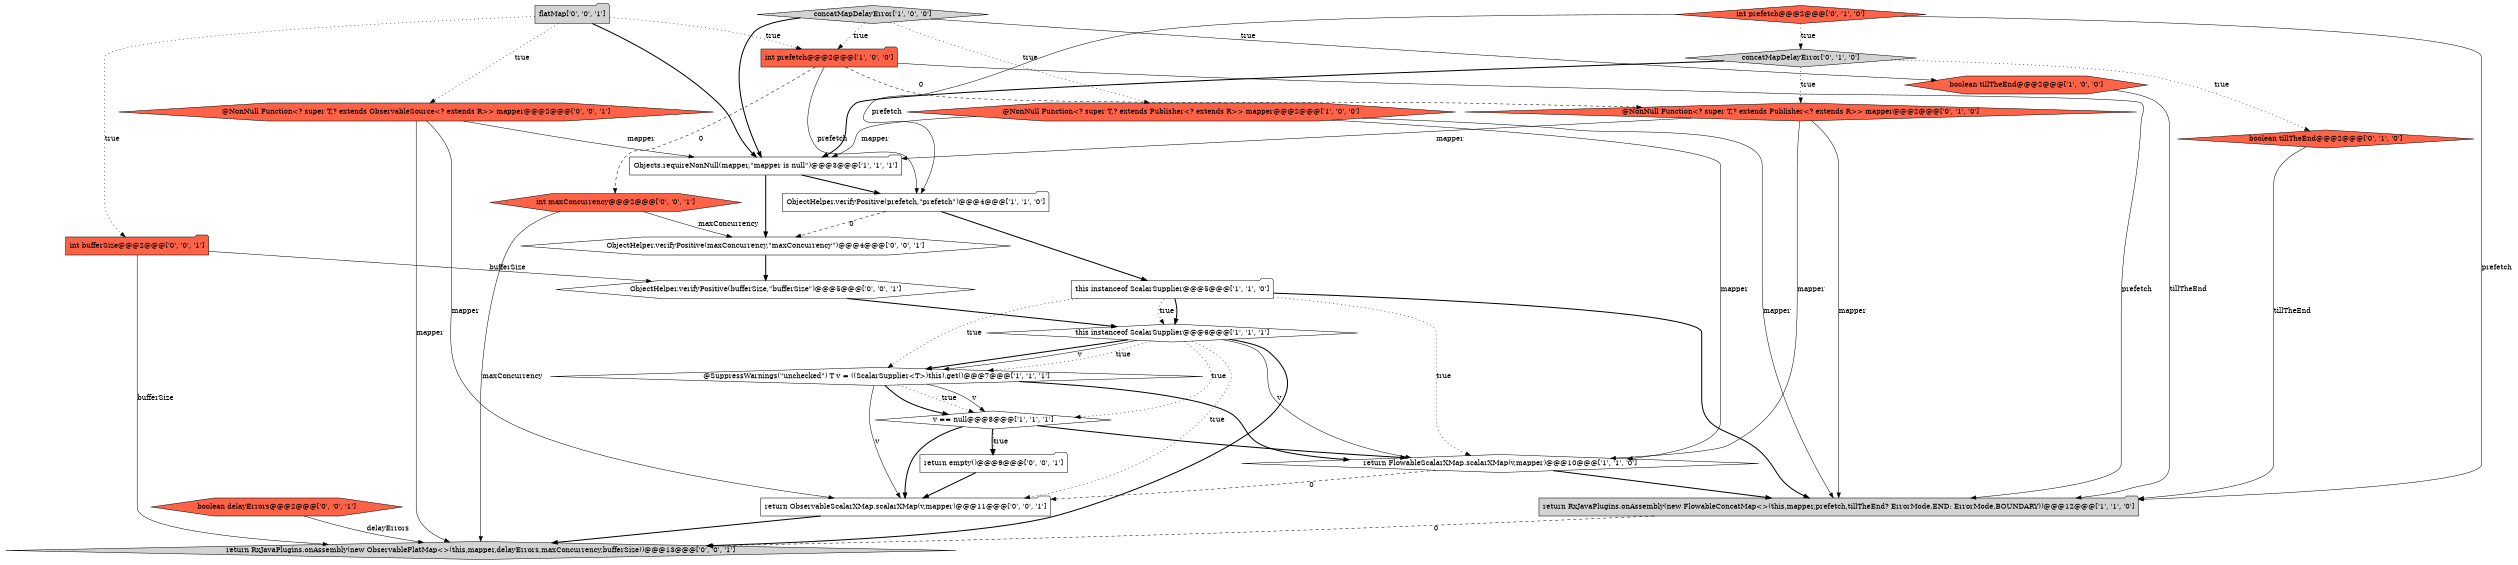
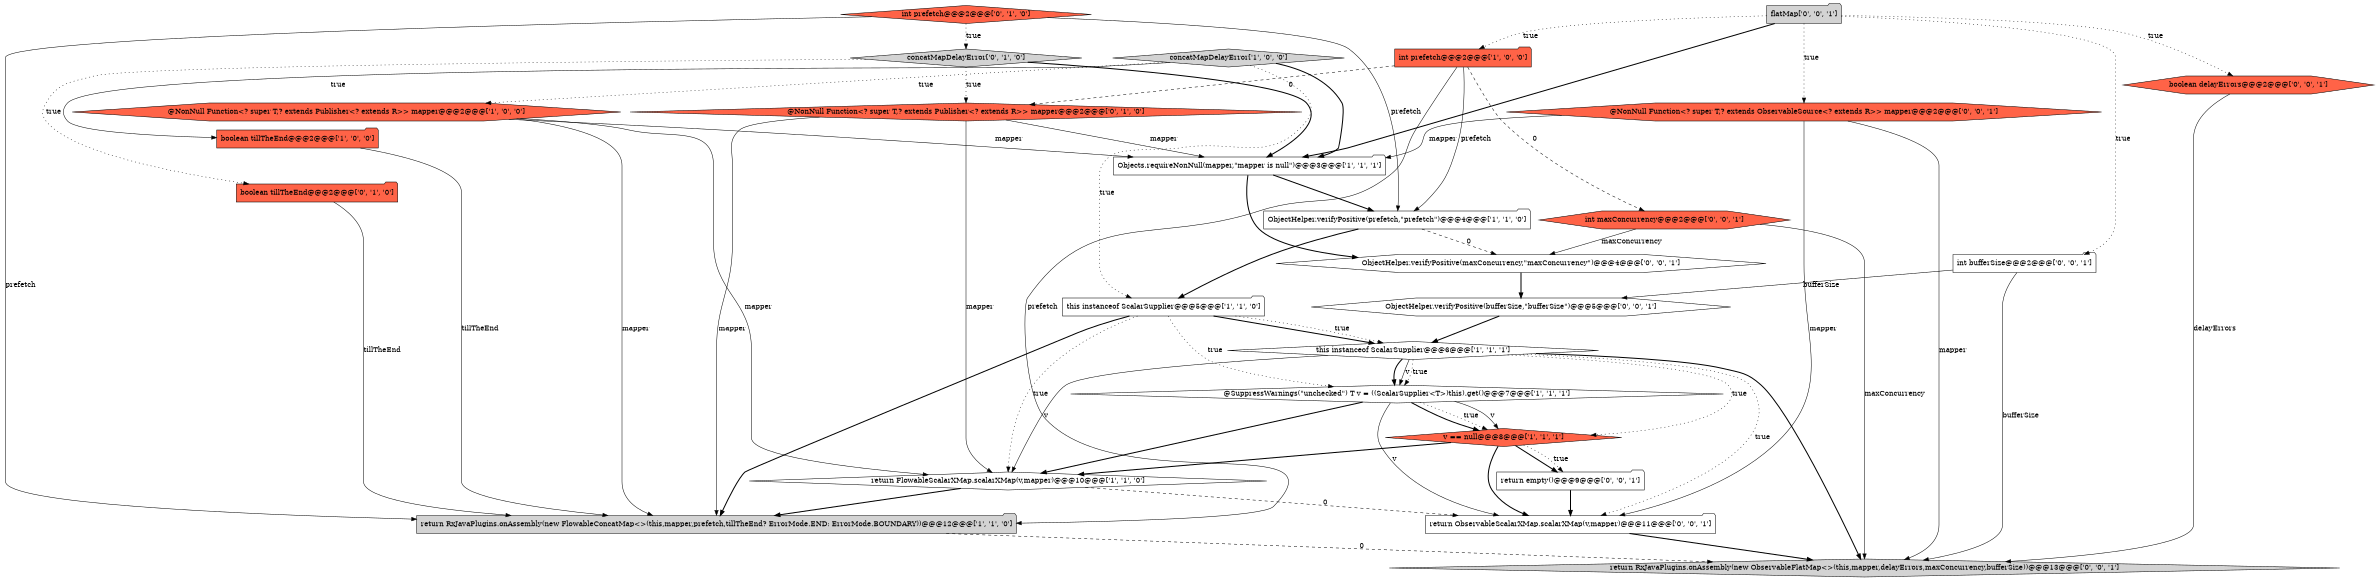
edge "flatMap['0', '0', '1']" -> "boolean delayErrors@@@2@@@['0', '0', '1']": added, label "true"
edge "concatMapDelayError['1', '0', '0']" -> "int prefetch@@@2@@@['1', '0', '0']": now "concatMapDelayError['1', '0', '0']" -> "this instanceof ScalarSupplier@@@5@@@['1', '1', '0']"
node "boolean tillTheEnd@@@2@@@['1', '0', '0']": shape hexagon -> folder
node "boolean tillTheEnd@@@2@@@['0', '1', '0']": shape diamond -> folder
node "int bufferSize@@@2@@@['0', '0', '1']": fillcolor tomato -> white
node "v == null@@@8@@@['1', '1', '1']": fillcolor white -> tomato
